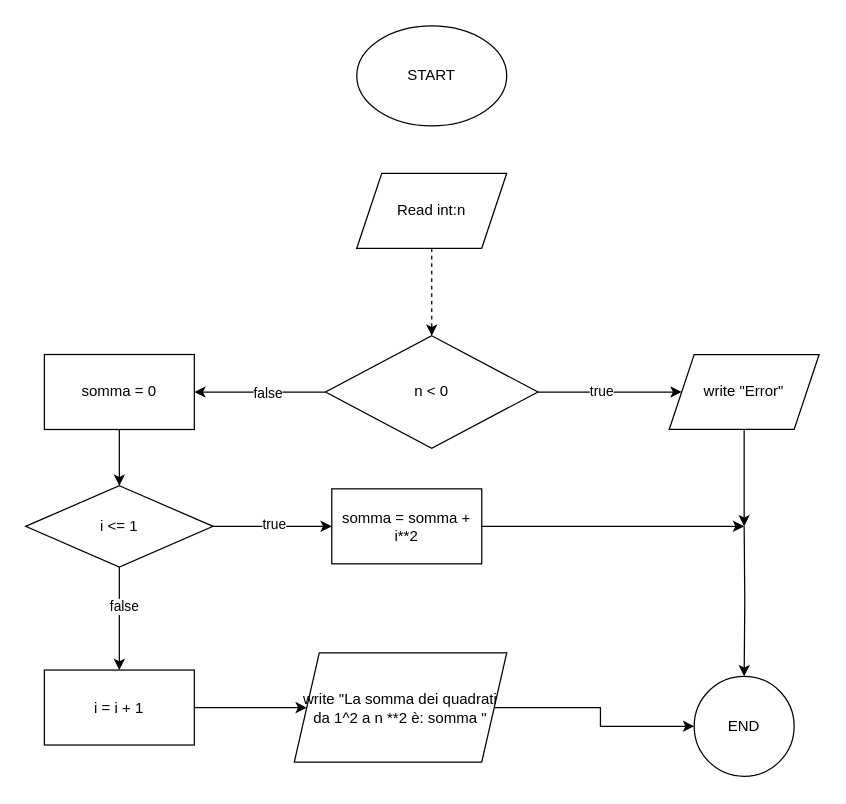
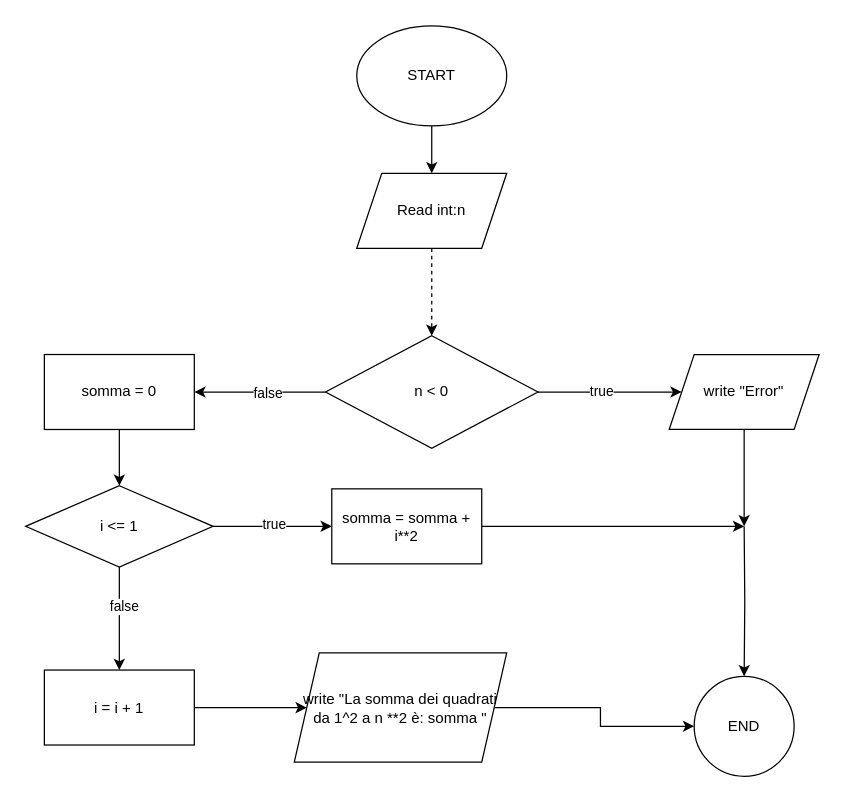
edge "START" -> "Read int:n": added
